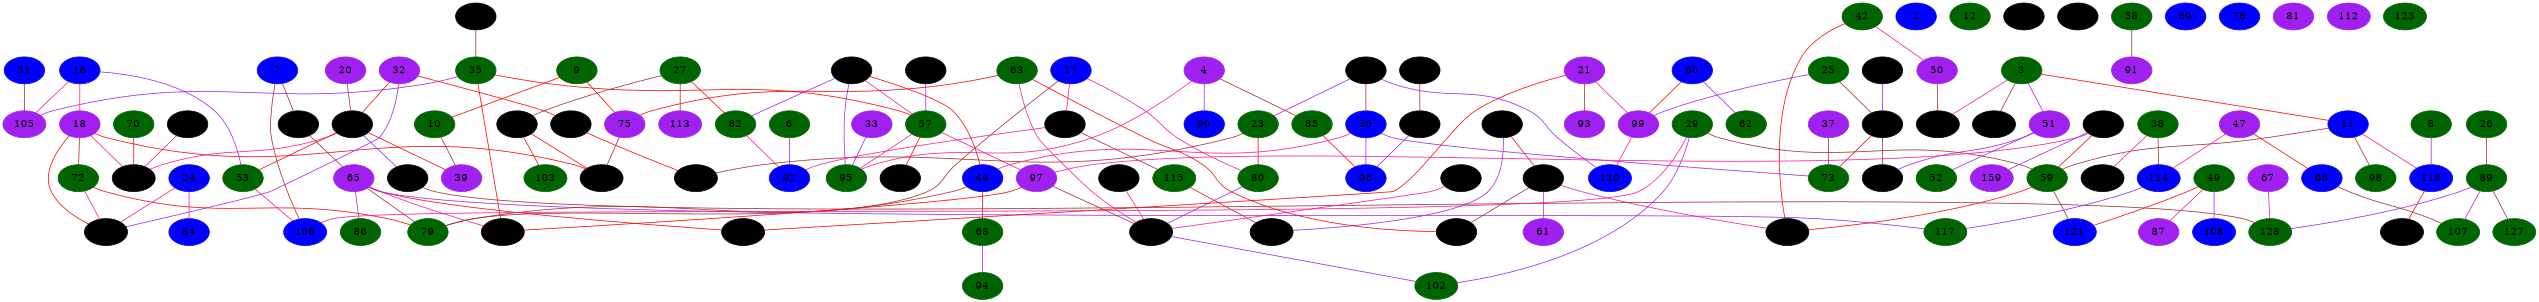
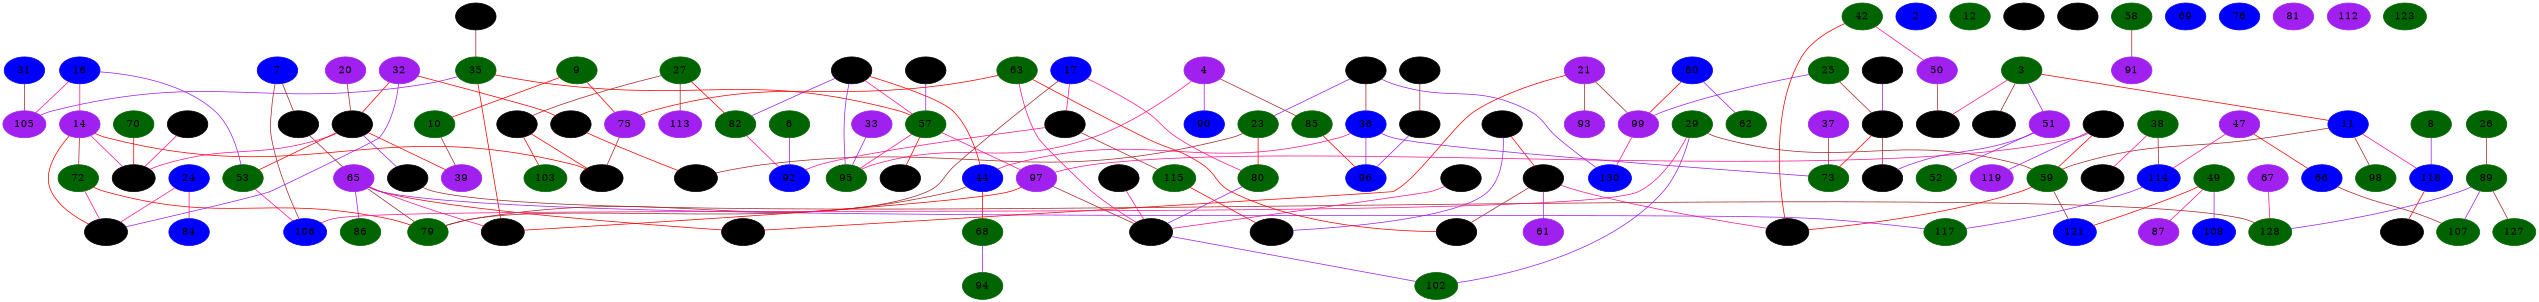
edge "21" -- "99": color deeppink -> brown
node "18": label "18" -> "14"
node "159": label "159" -> "119"
